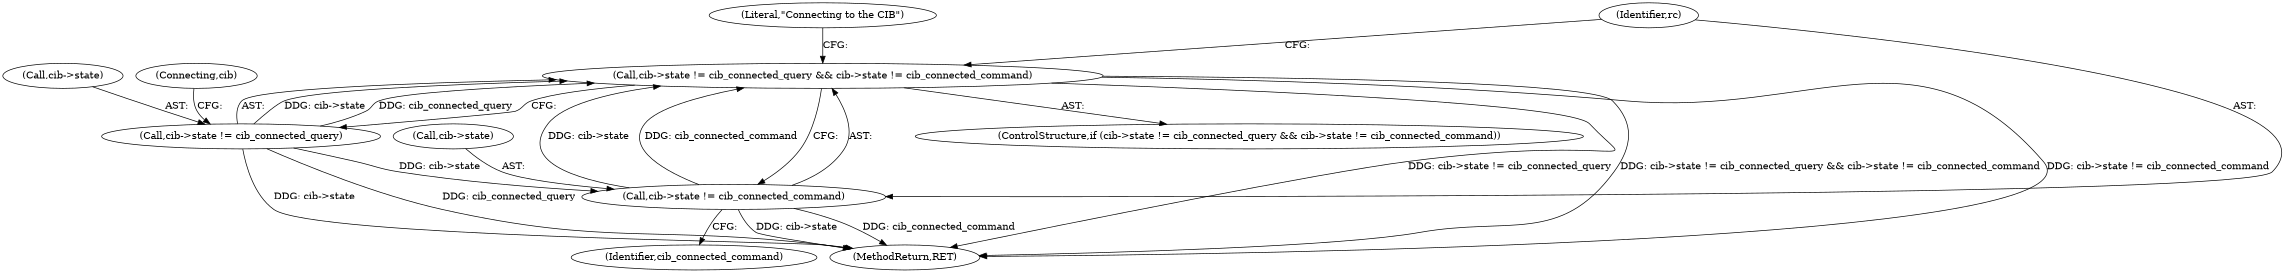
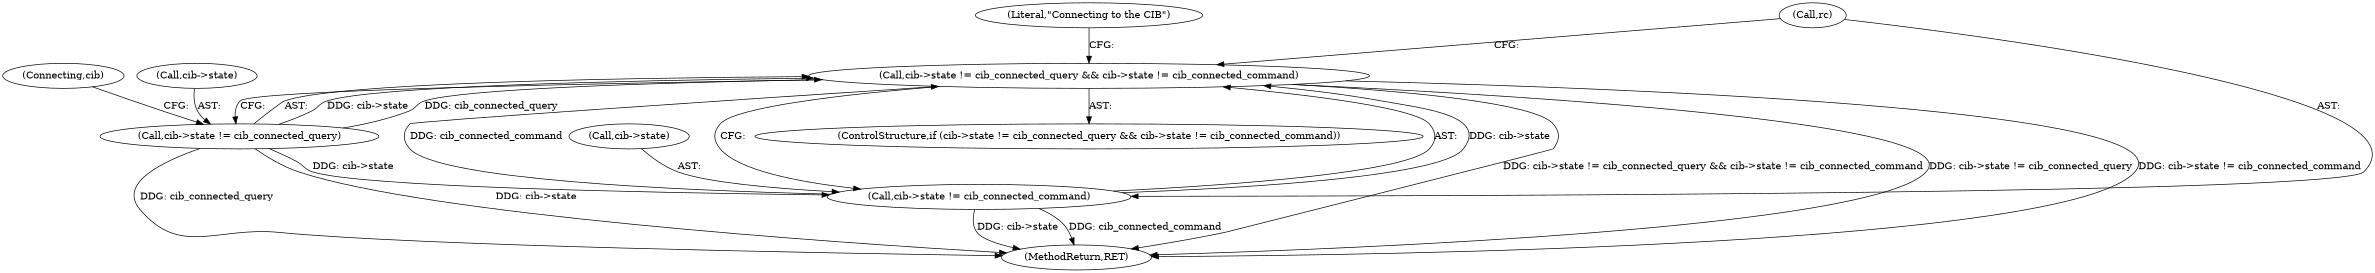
node "(Identifier,rc)": label "(Identifier,rc)" -> "(Call,rc)"
node "(Identifier,cib_connected_command)": removed
